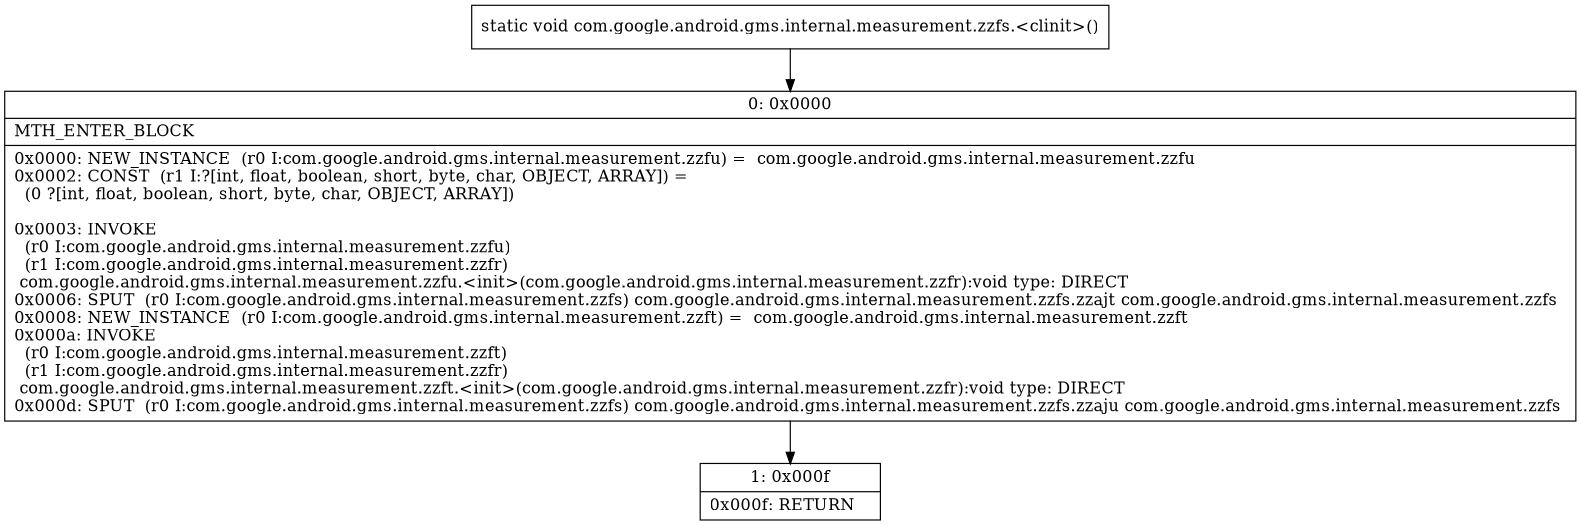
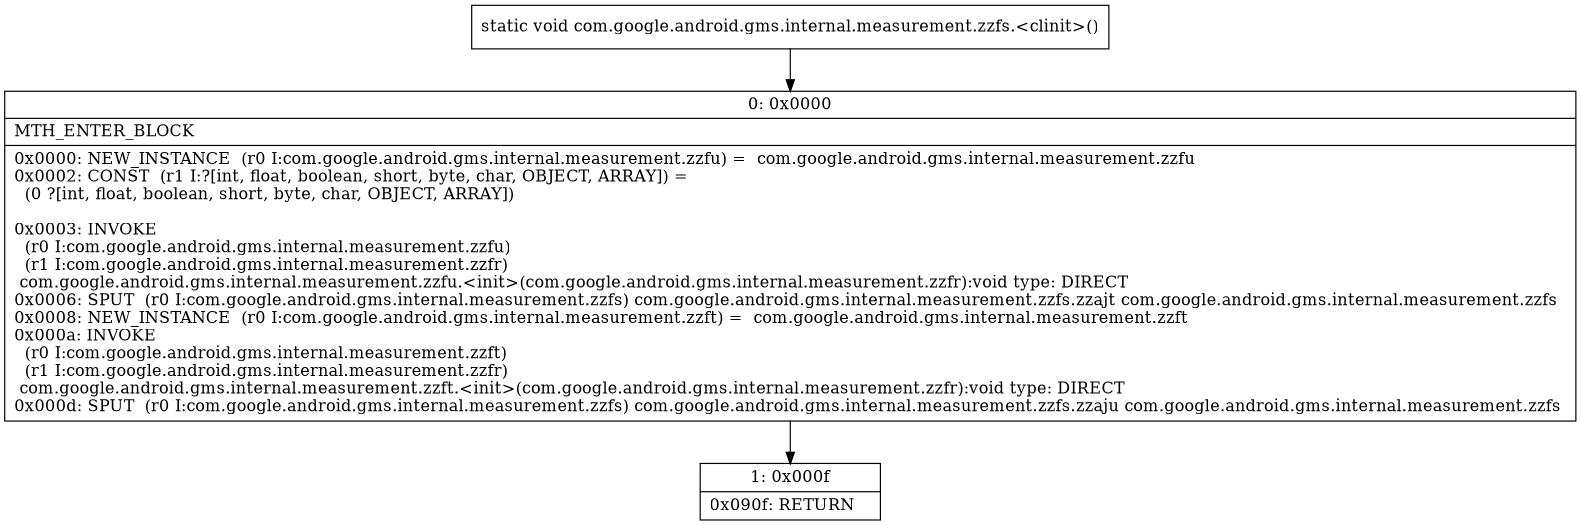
node "1: 0x000f": text "0x000f: RETURN" -> "0x090f: RETURN"
